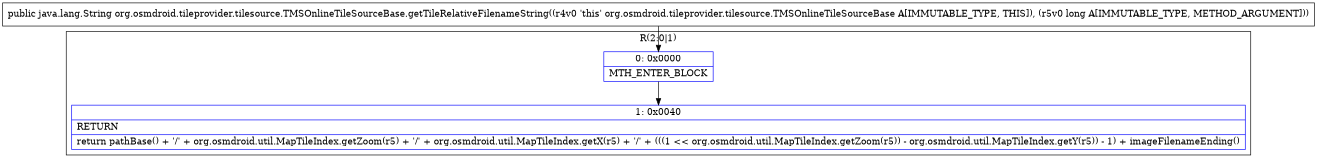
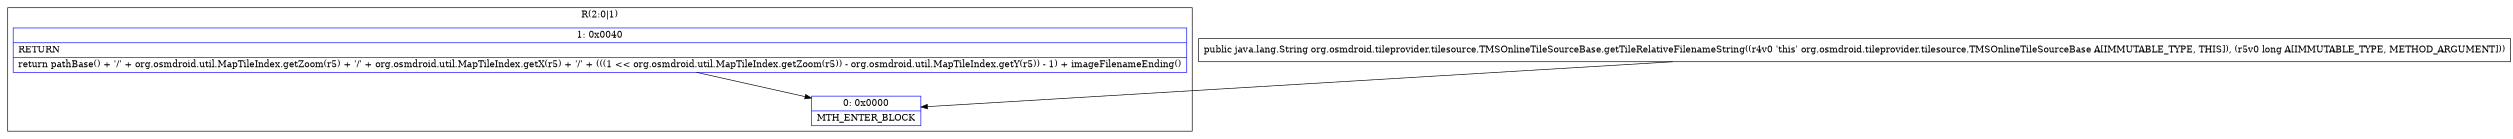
edge "0: 0x0000" -> "1: 0x0040": reversed
